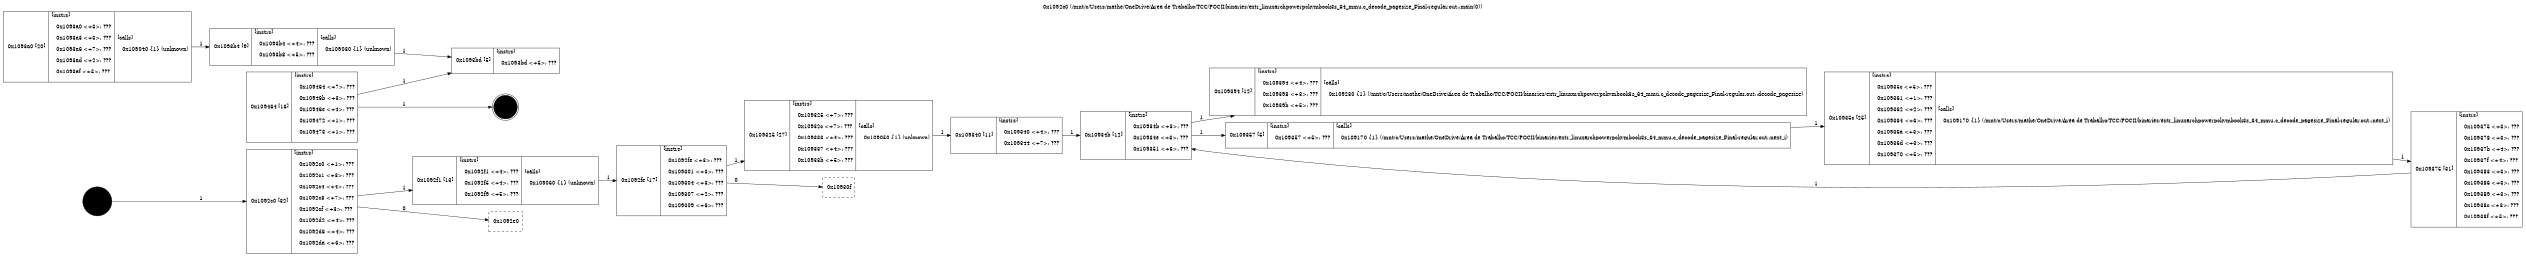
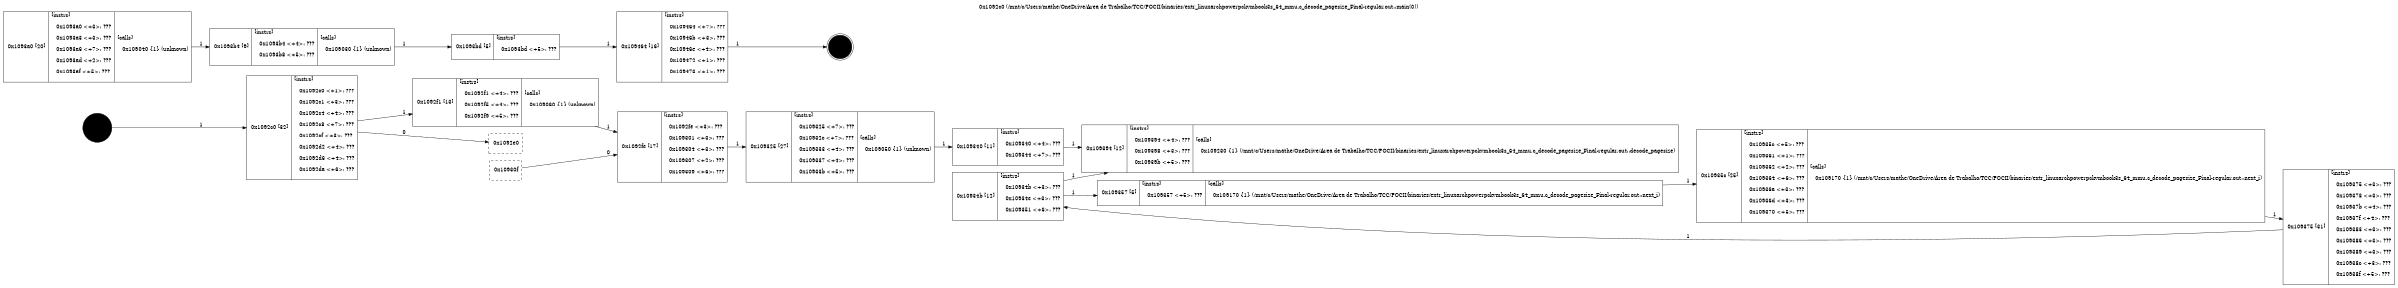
edge "0x109464 [16]" -> "0x1093bd [5]": reversed
edge "0x109340 [11]" -> "0x10934b [12]": now "0x109340 [11]" -> "0x109394 [12]"
edge "0x1092fe [17]" -> "0x10930f": reversed
